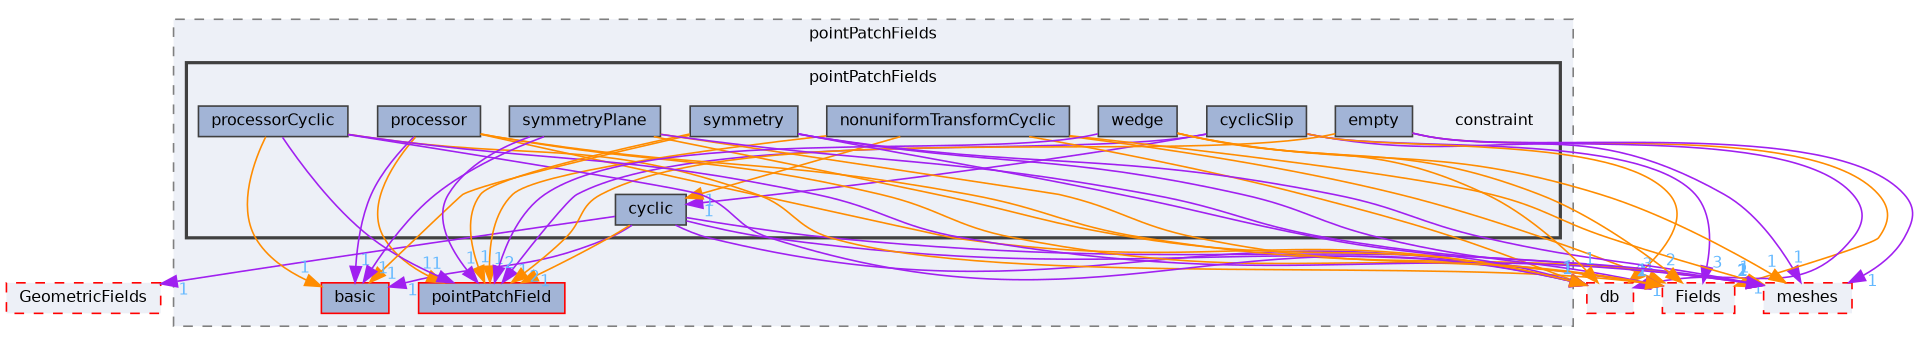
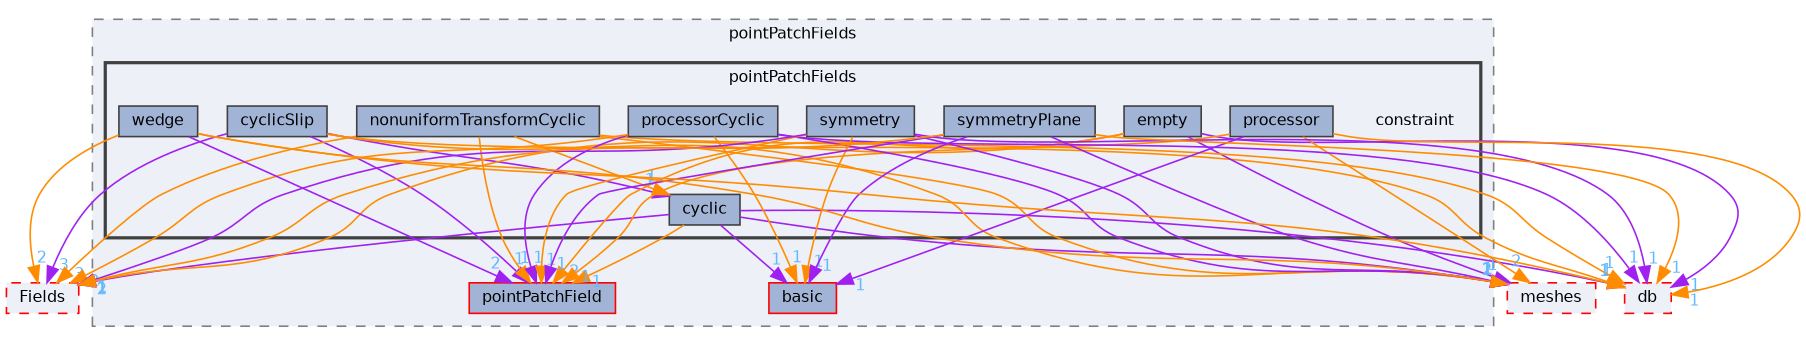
edge "cyclicSlip" -> "meshes": color purple -> darkorange
edge "processor" -> "Fields": removed
node "GeometricFields": removed
